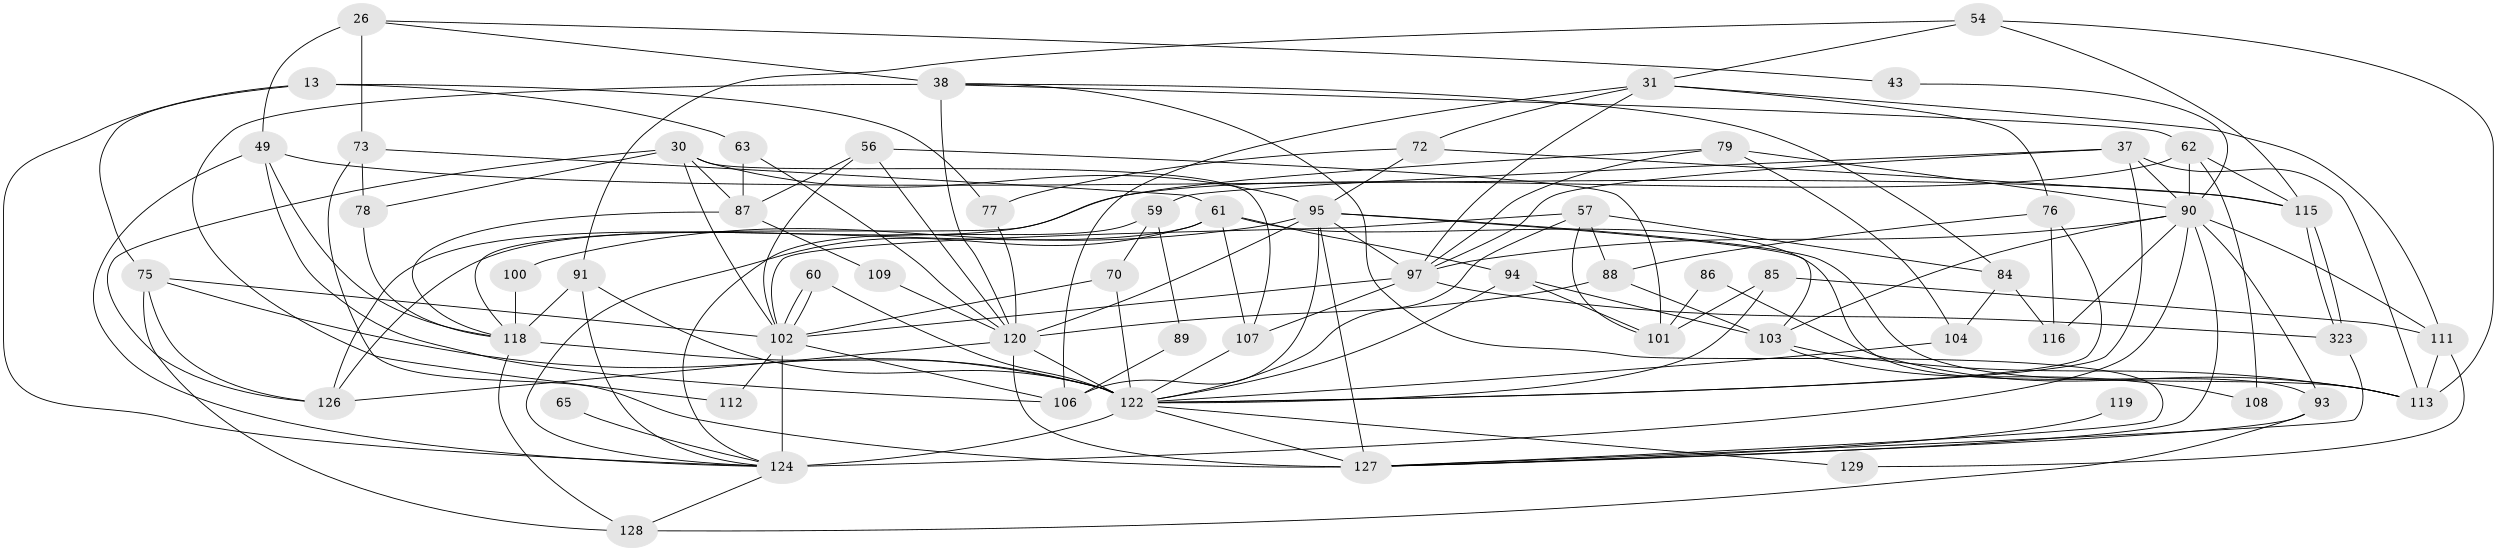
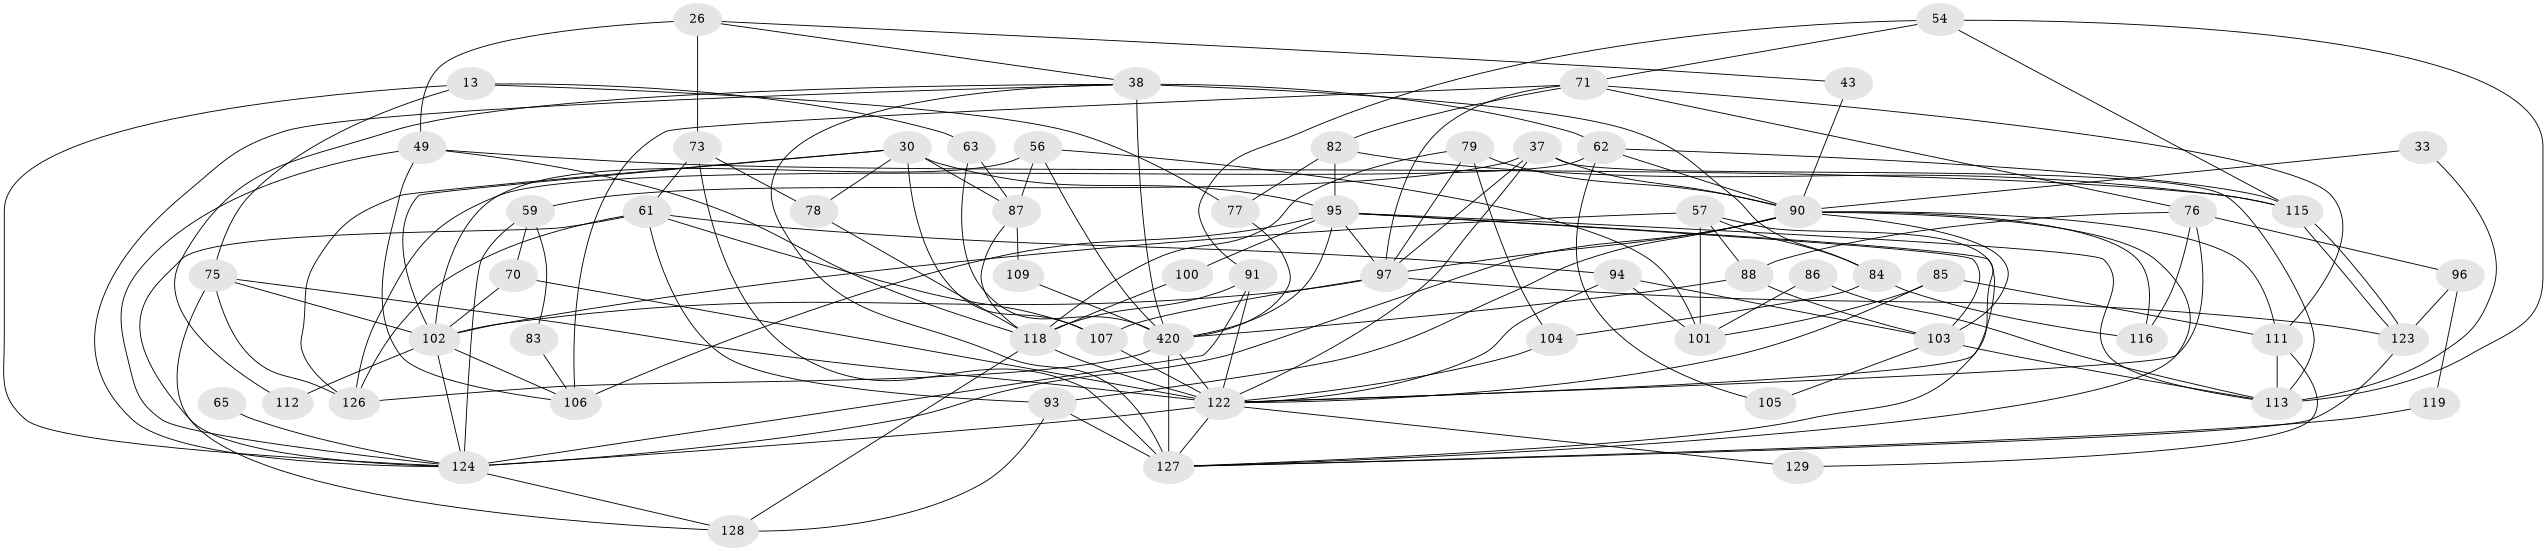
node "31": label "31" -> "71"
edge "38" -- "124": added
node "72": label "72" -> "82"
node "33": added
node "60": removed
node "96": added
node "120": label "120" -> "420"
node "89": label "89" -> "83"
node "323": label "323" -> "123"
node "108": label "108" -> "105"
